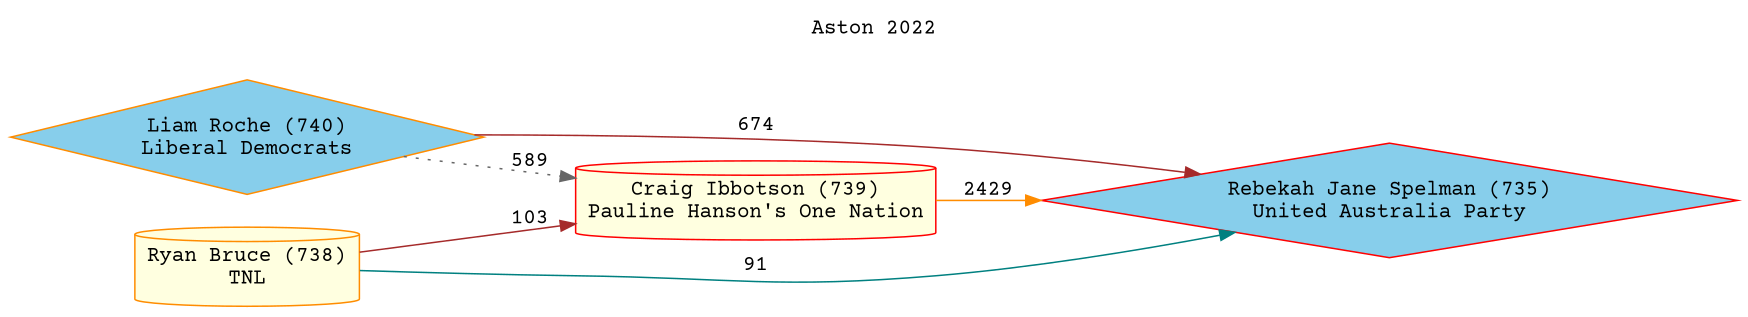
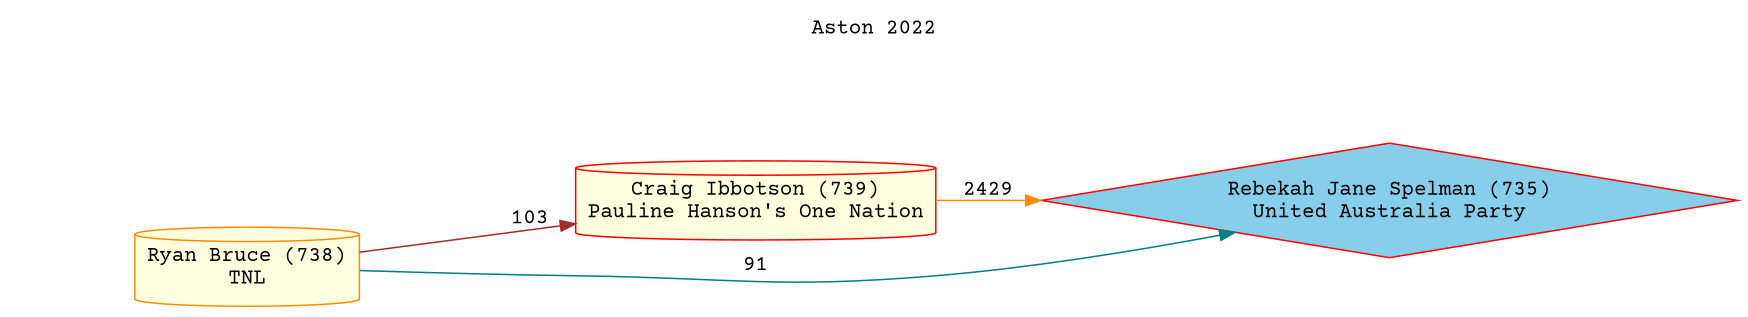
node "Liam Roche (740) Liberal Democrats": removed
